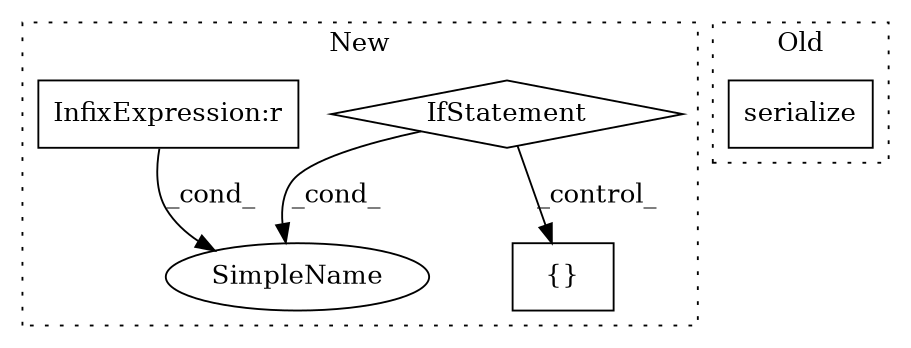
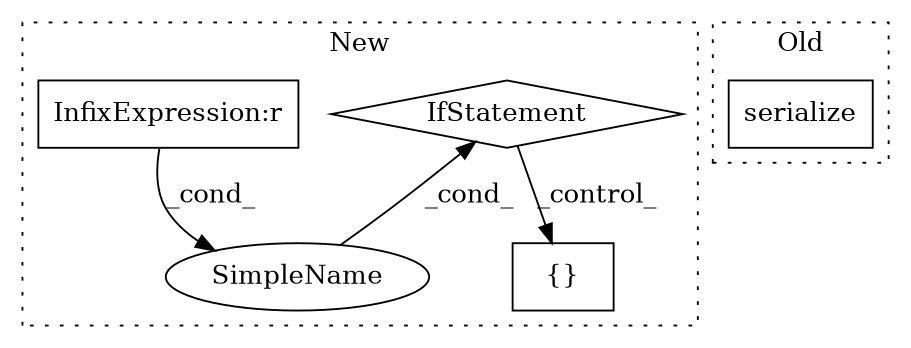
edge "IfStatement" -> "SimpleName": reversed
